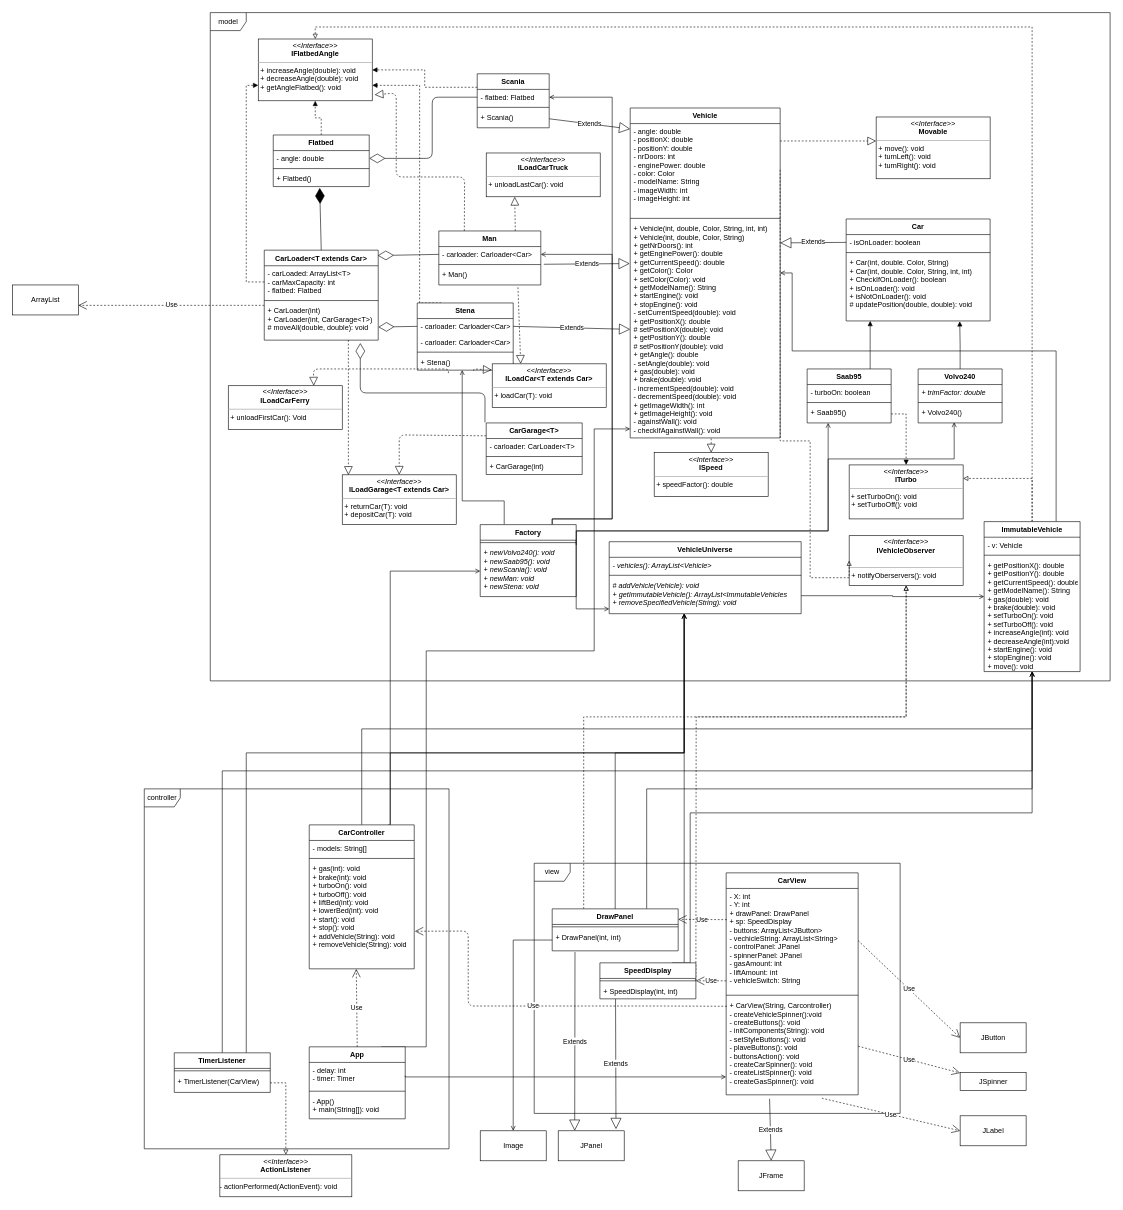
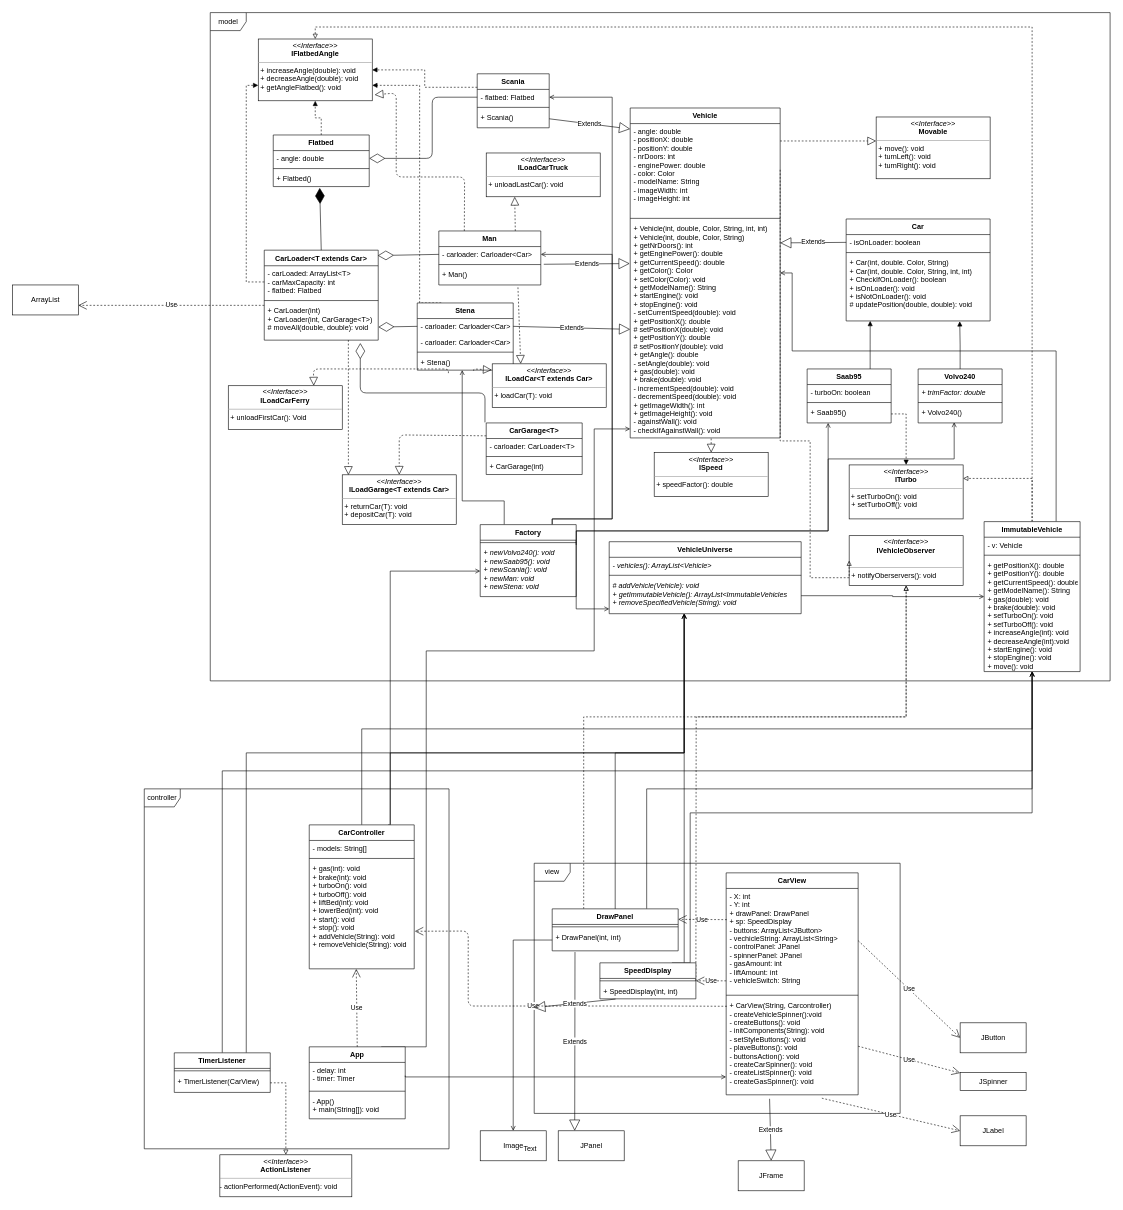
edge "+ SpeedDisplay(int, int)" -> "JPanel": now "+ SpeedDisplay(int, int)" -> "view"
node "Text": added
